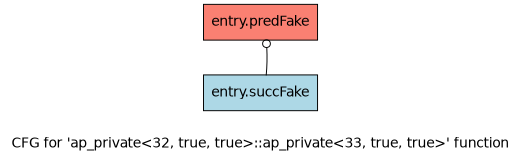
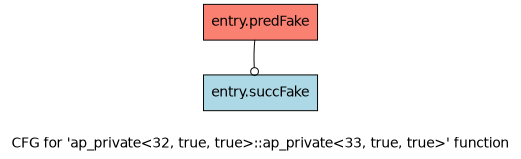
edge "entry.succFake" -> "entry.predFake": reversed
